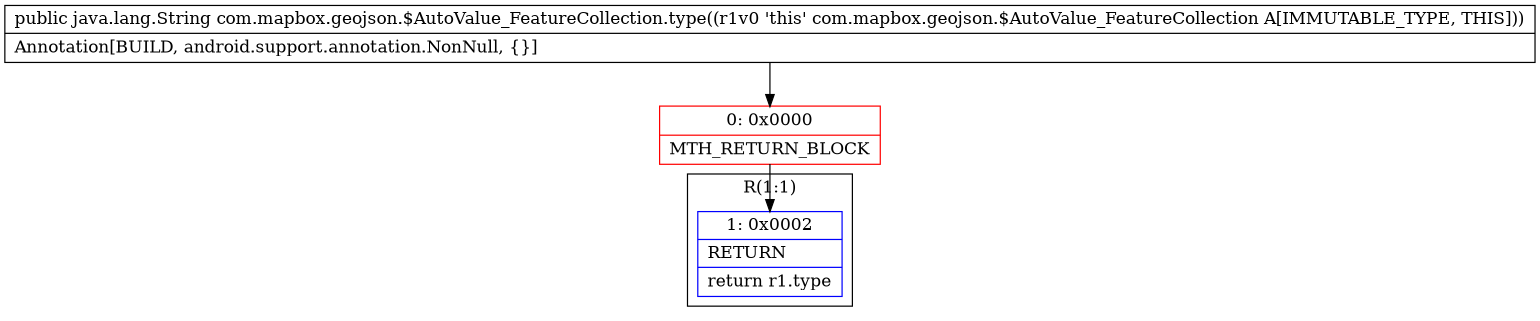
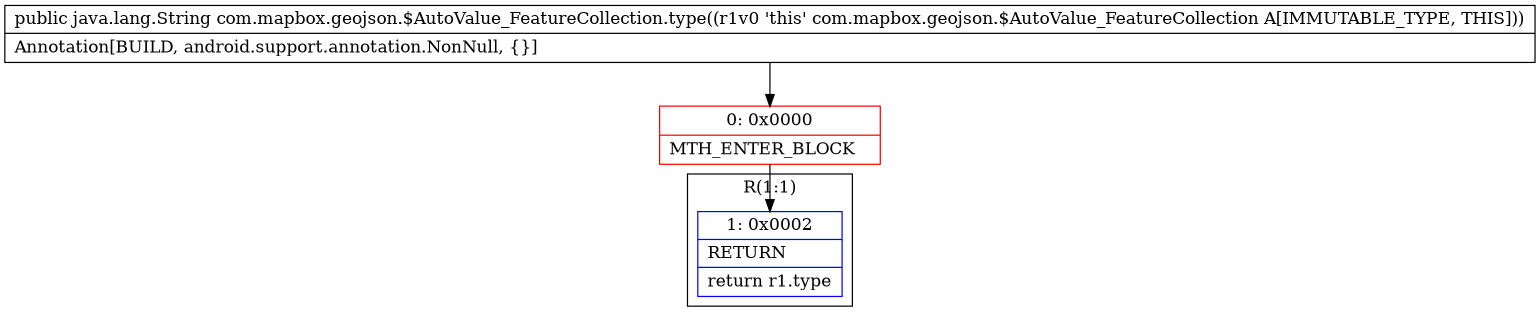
node "0: 0x0000": text "MTH_RETURN_BLOCK" -> "MTH_ENTER_BLOCK"
